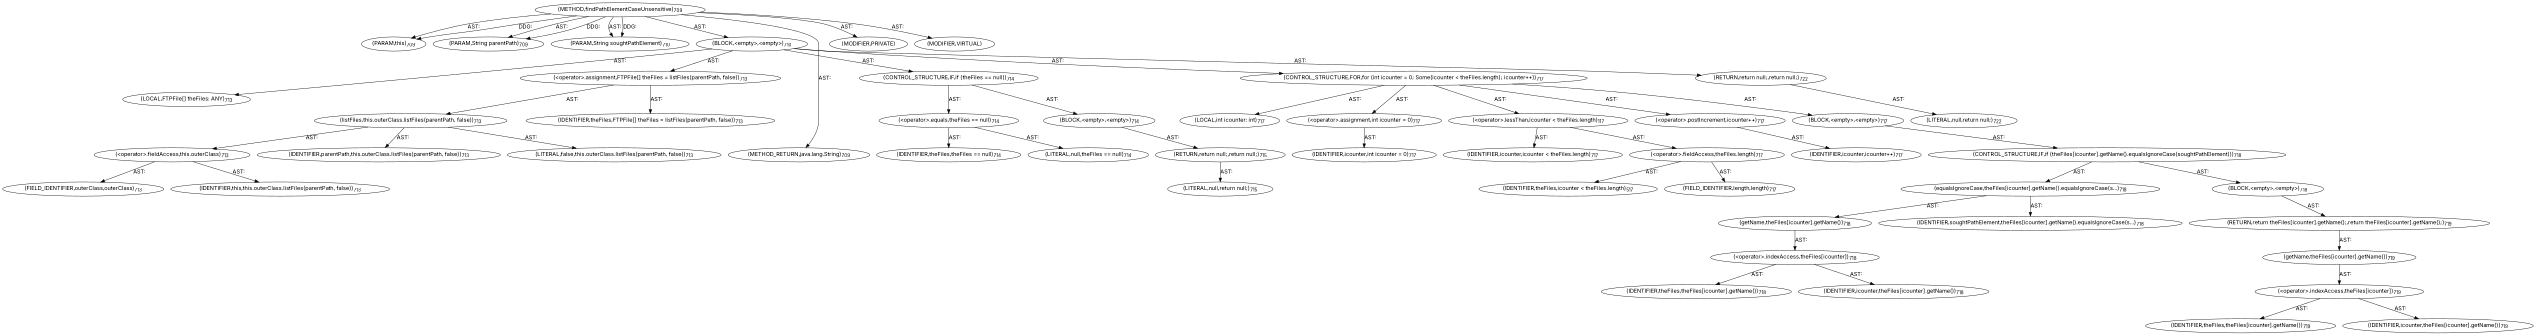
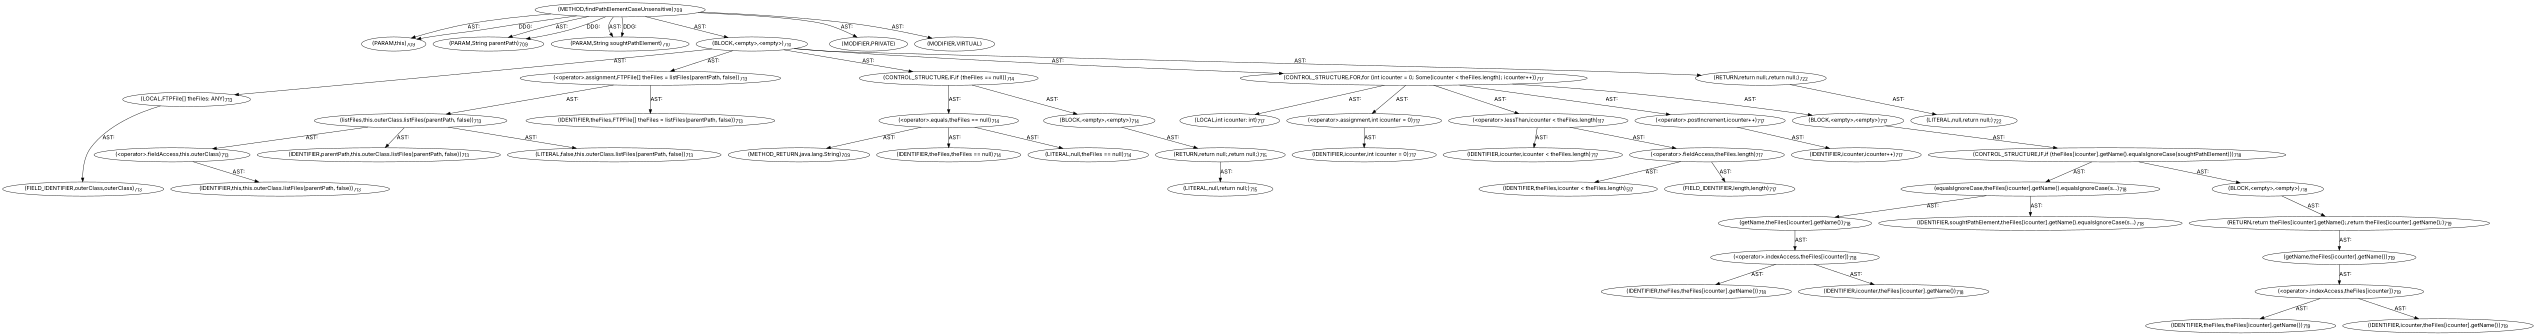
edge "(METHOD,findPathElementCaseUnsensitive)" -> "(METHOD_RETURN,java.lang.String)": now "(<operator>.equals,theFiles == null)" -> "(METHOD_RETURN,java.lang.String)"
edge "(<operator>.fieldAccess,this.outerClass)" -> "(FIELD_IDENTIFIER,outerClass,outerClass)": now "(LOCAL,FTPFile[] theFiles: ANY)" -> "(FIELD_IDENTIFIER,outerClass,outerClass)"
